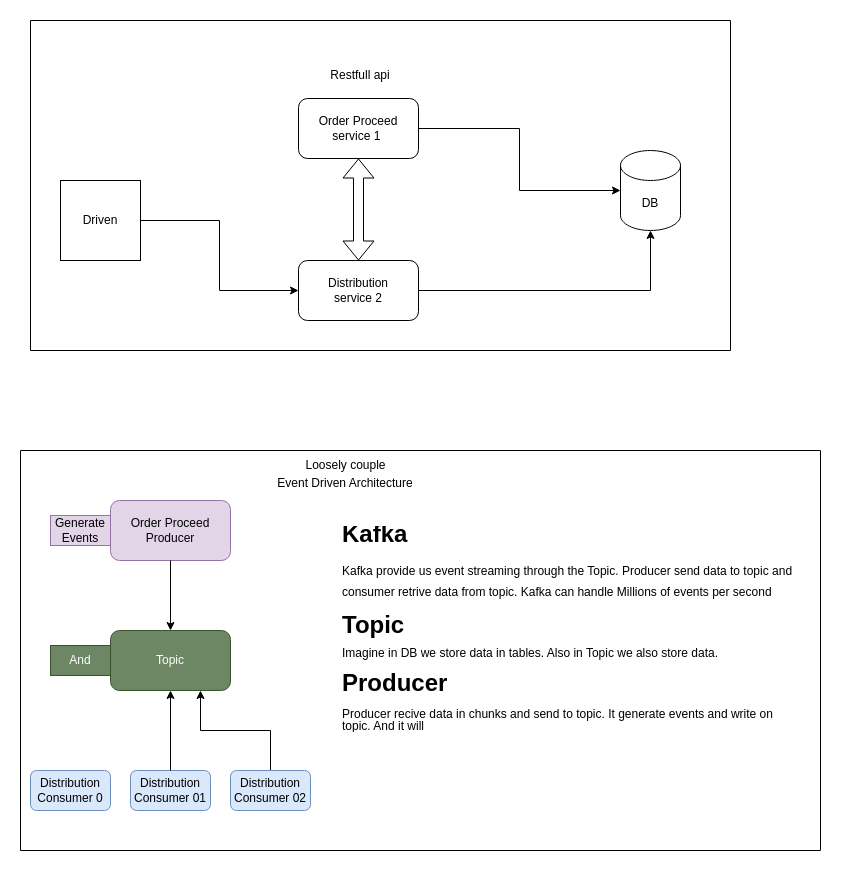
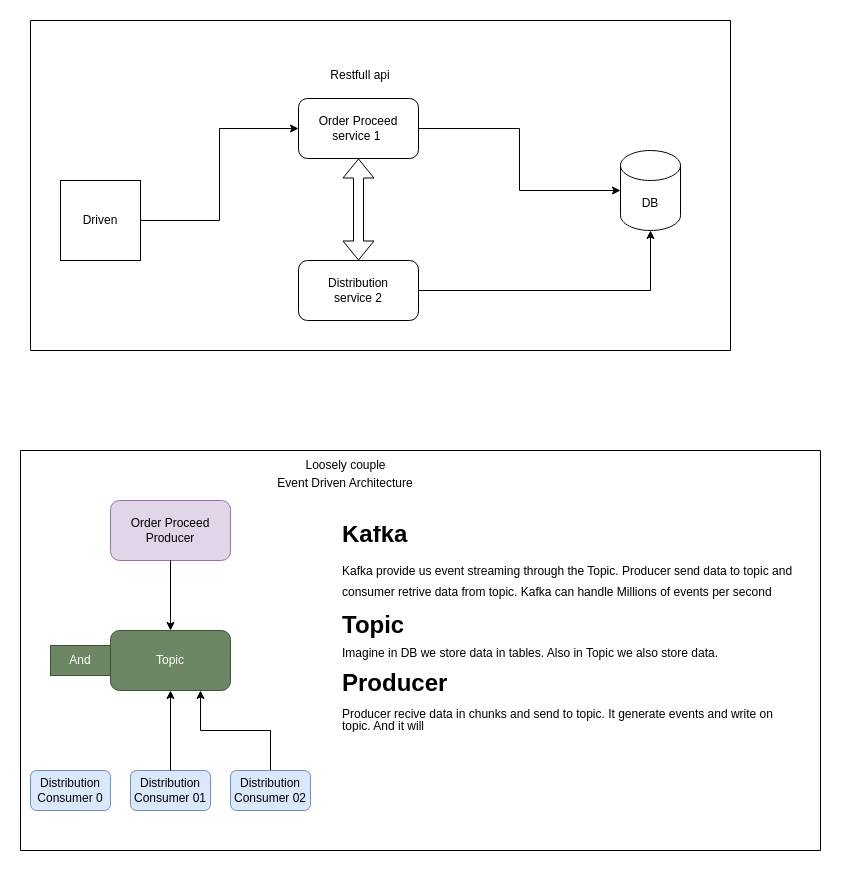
edge "Driven" -> "Distribution service 2": now "Driven" -> "Order Proceed service 1"
node "Generate Events": removed
